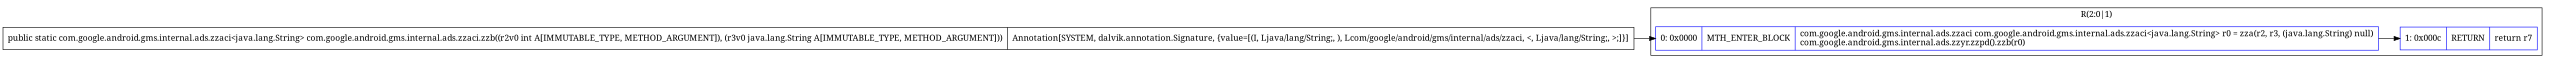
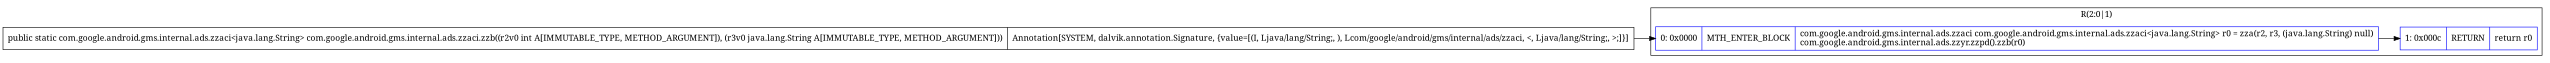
node "1: 0x000c": text "return r7" -> "return r0"
